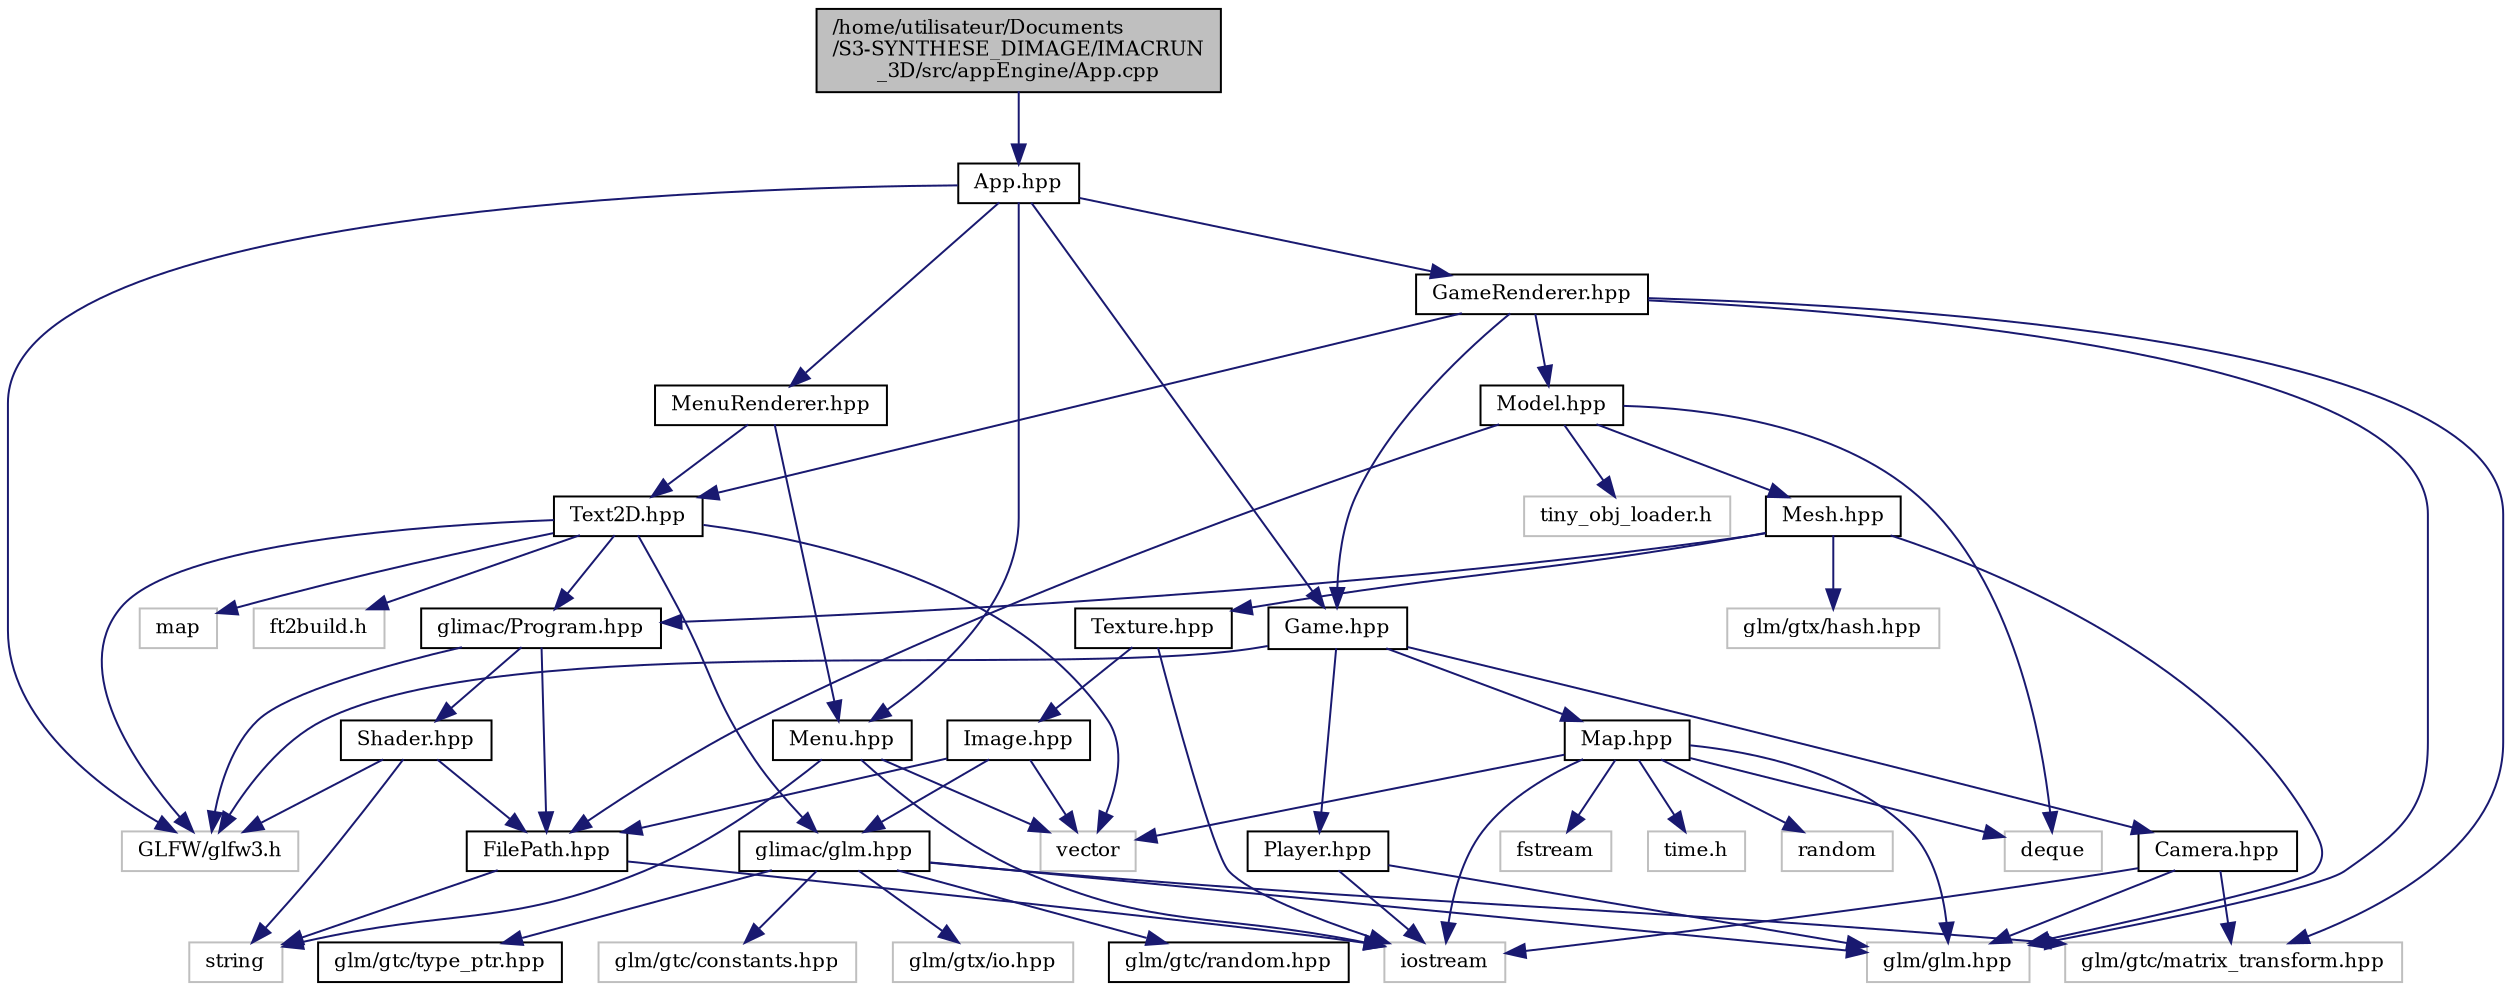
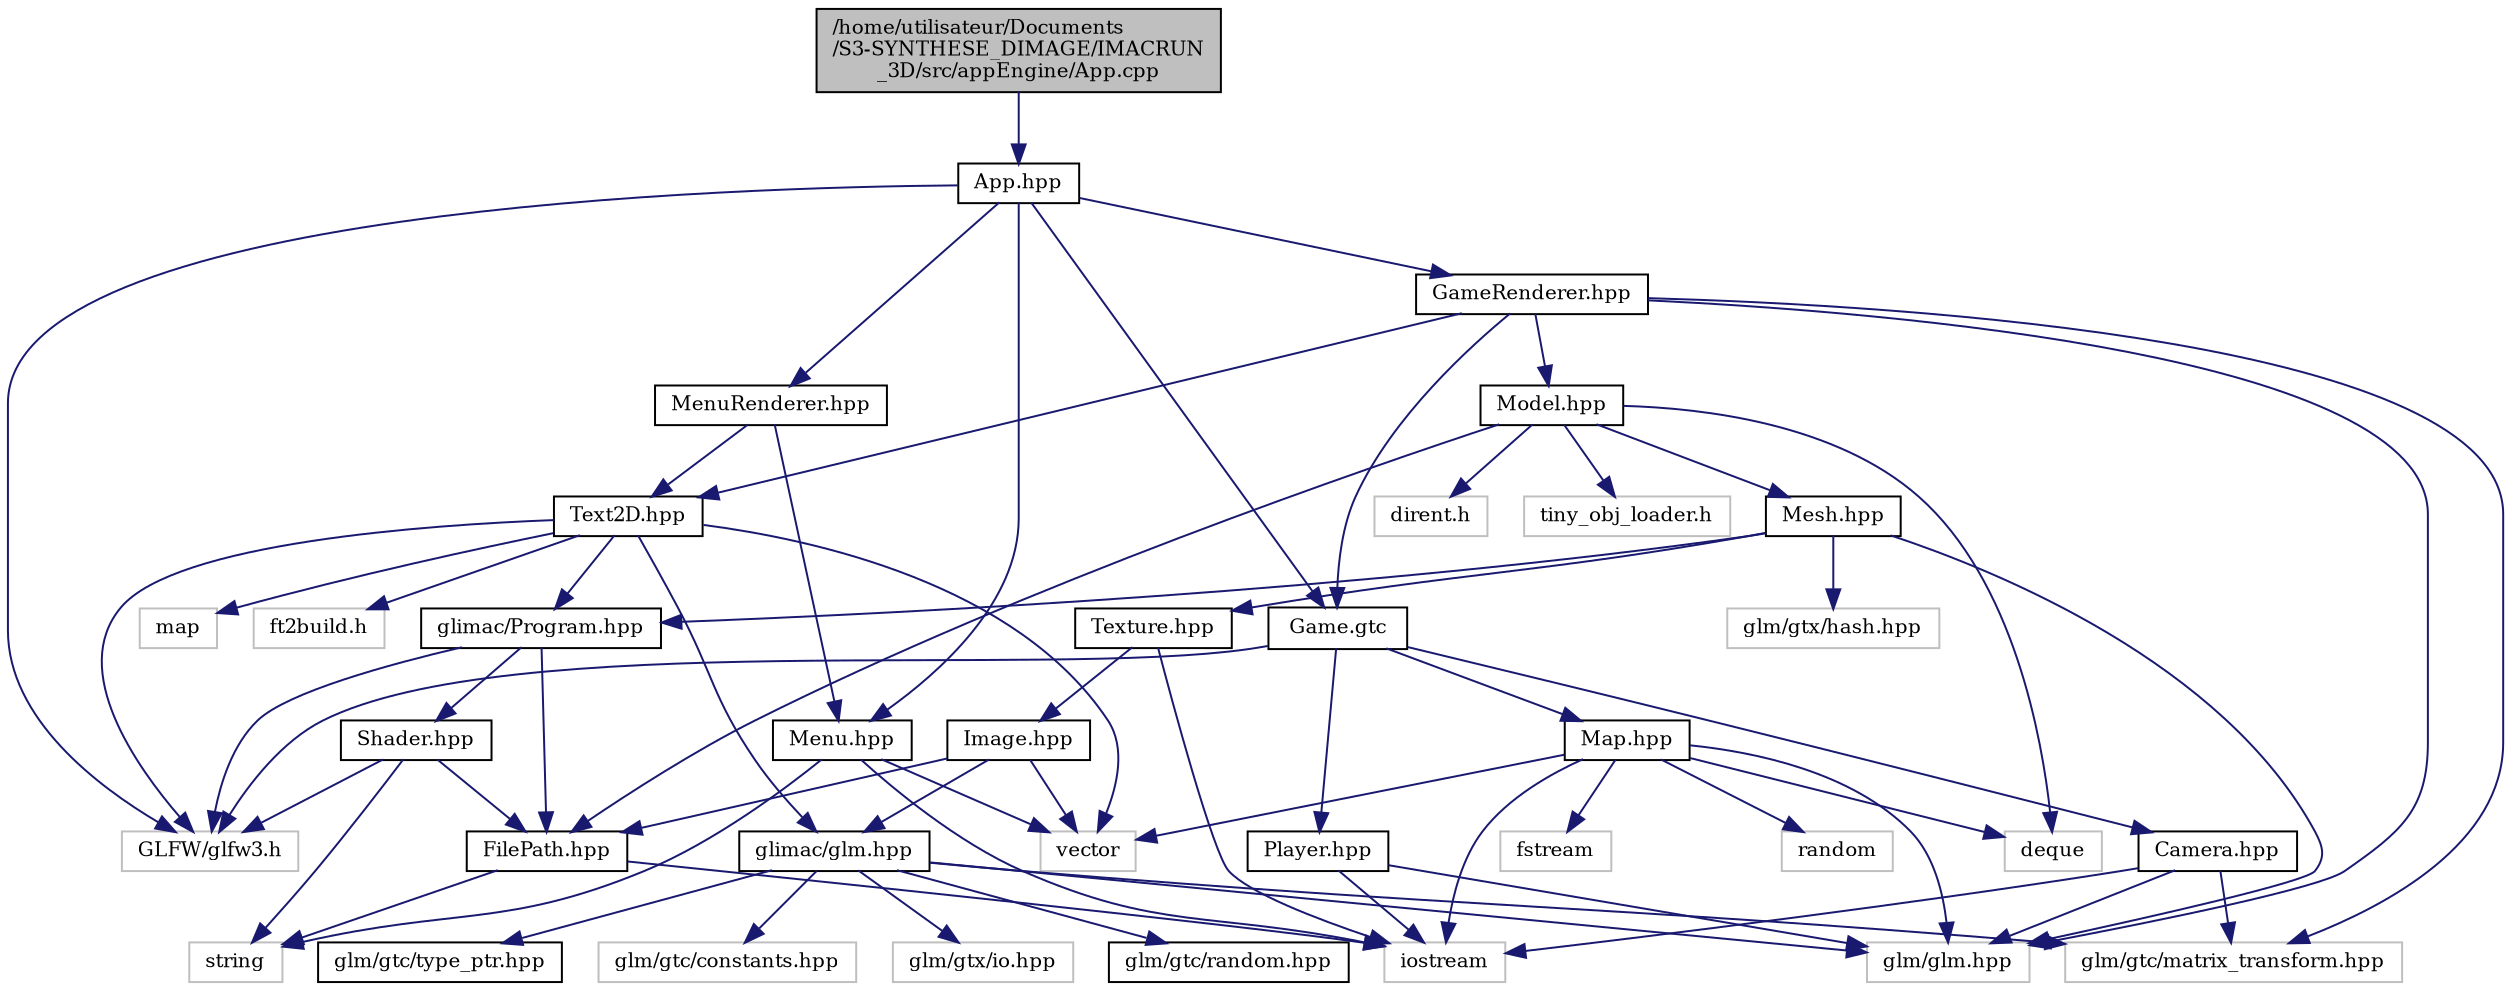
node "dirent.h": added
node "Game.hpp": label "Game.hpp" -> "Game.gtc"
node "time.h": removed
